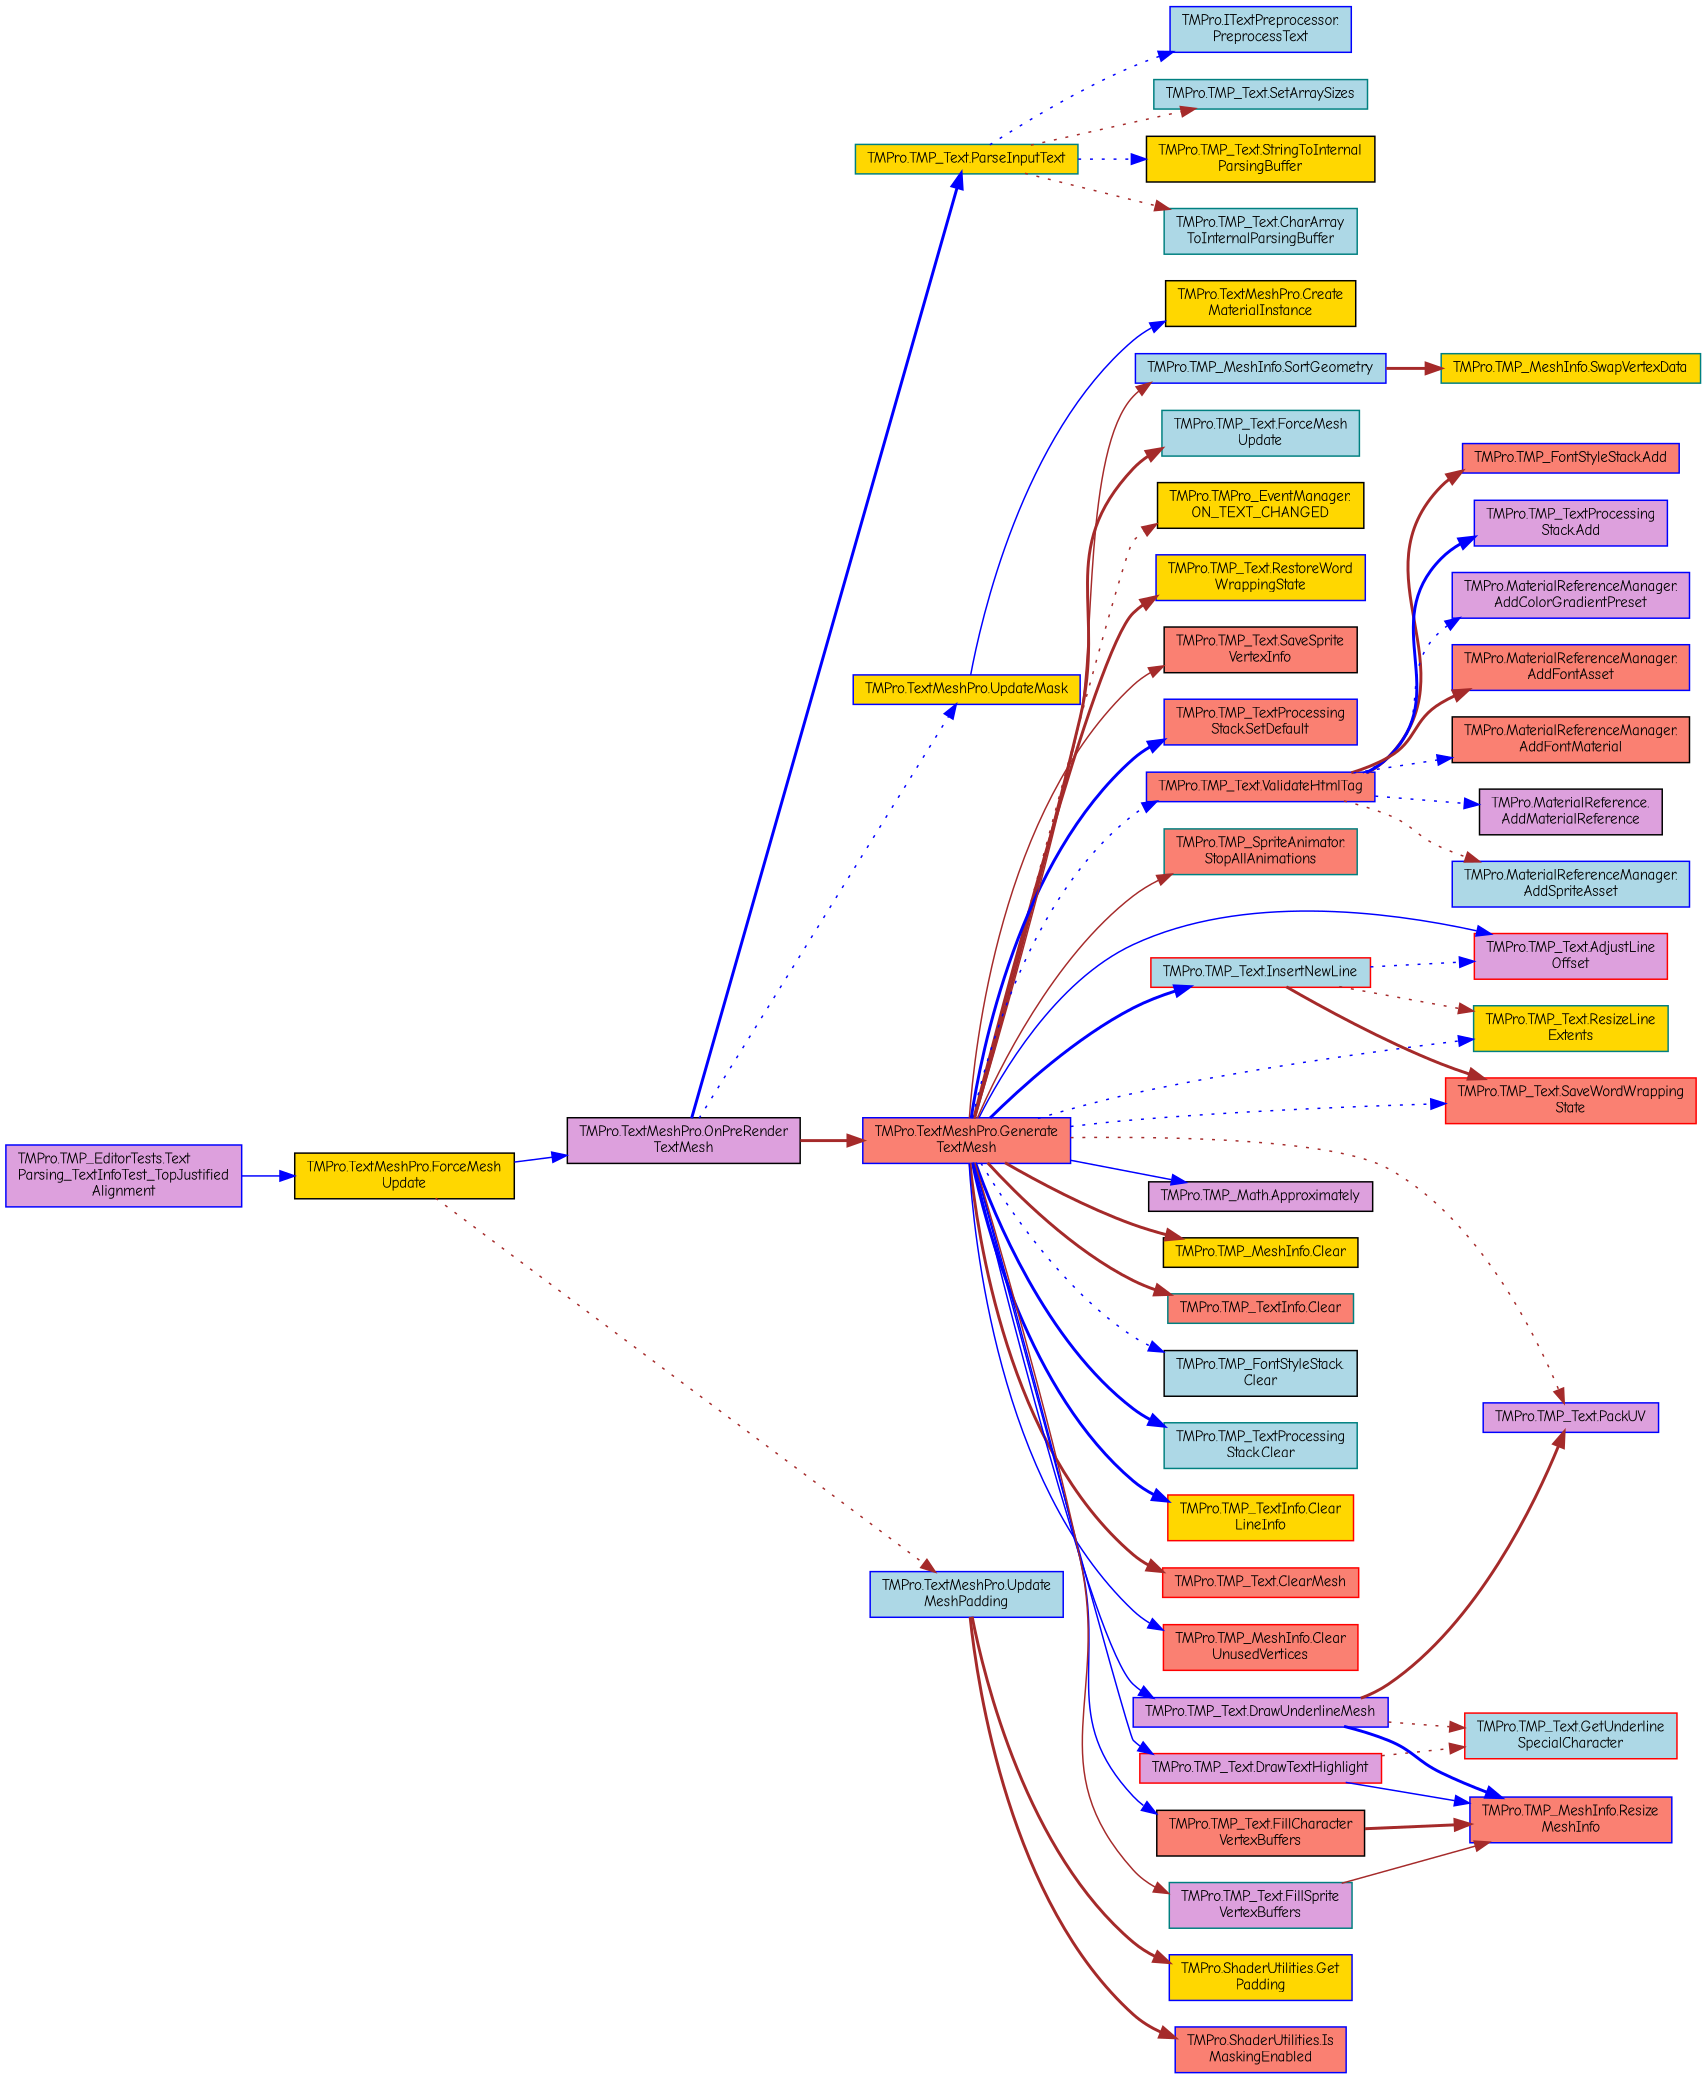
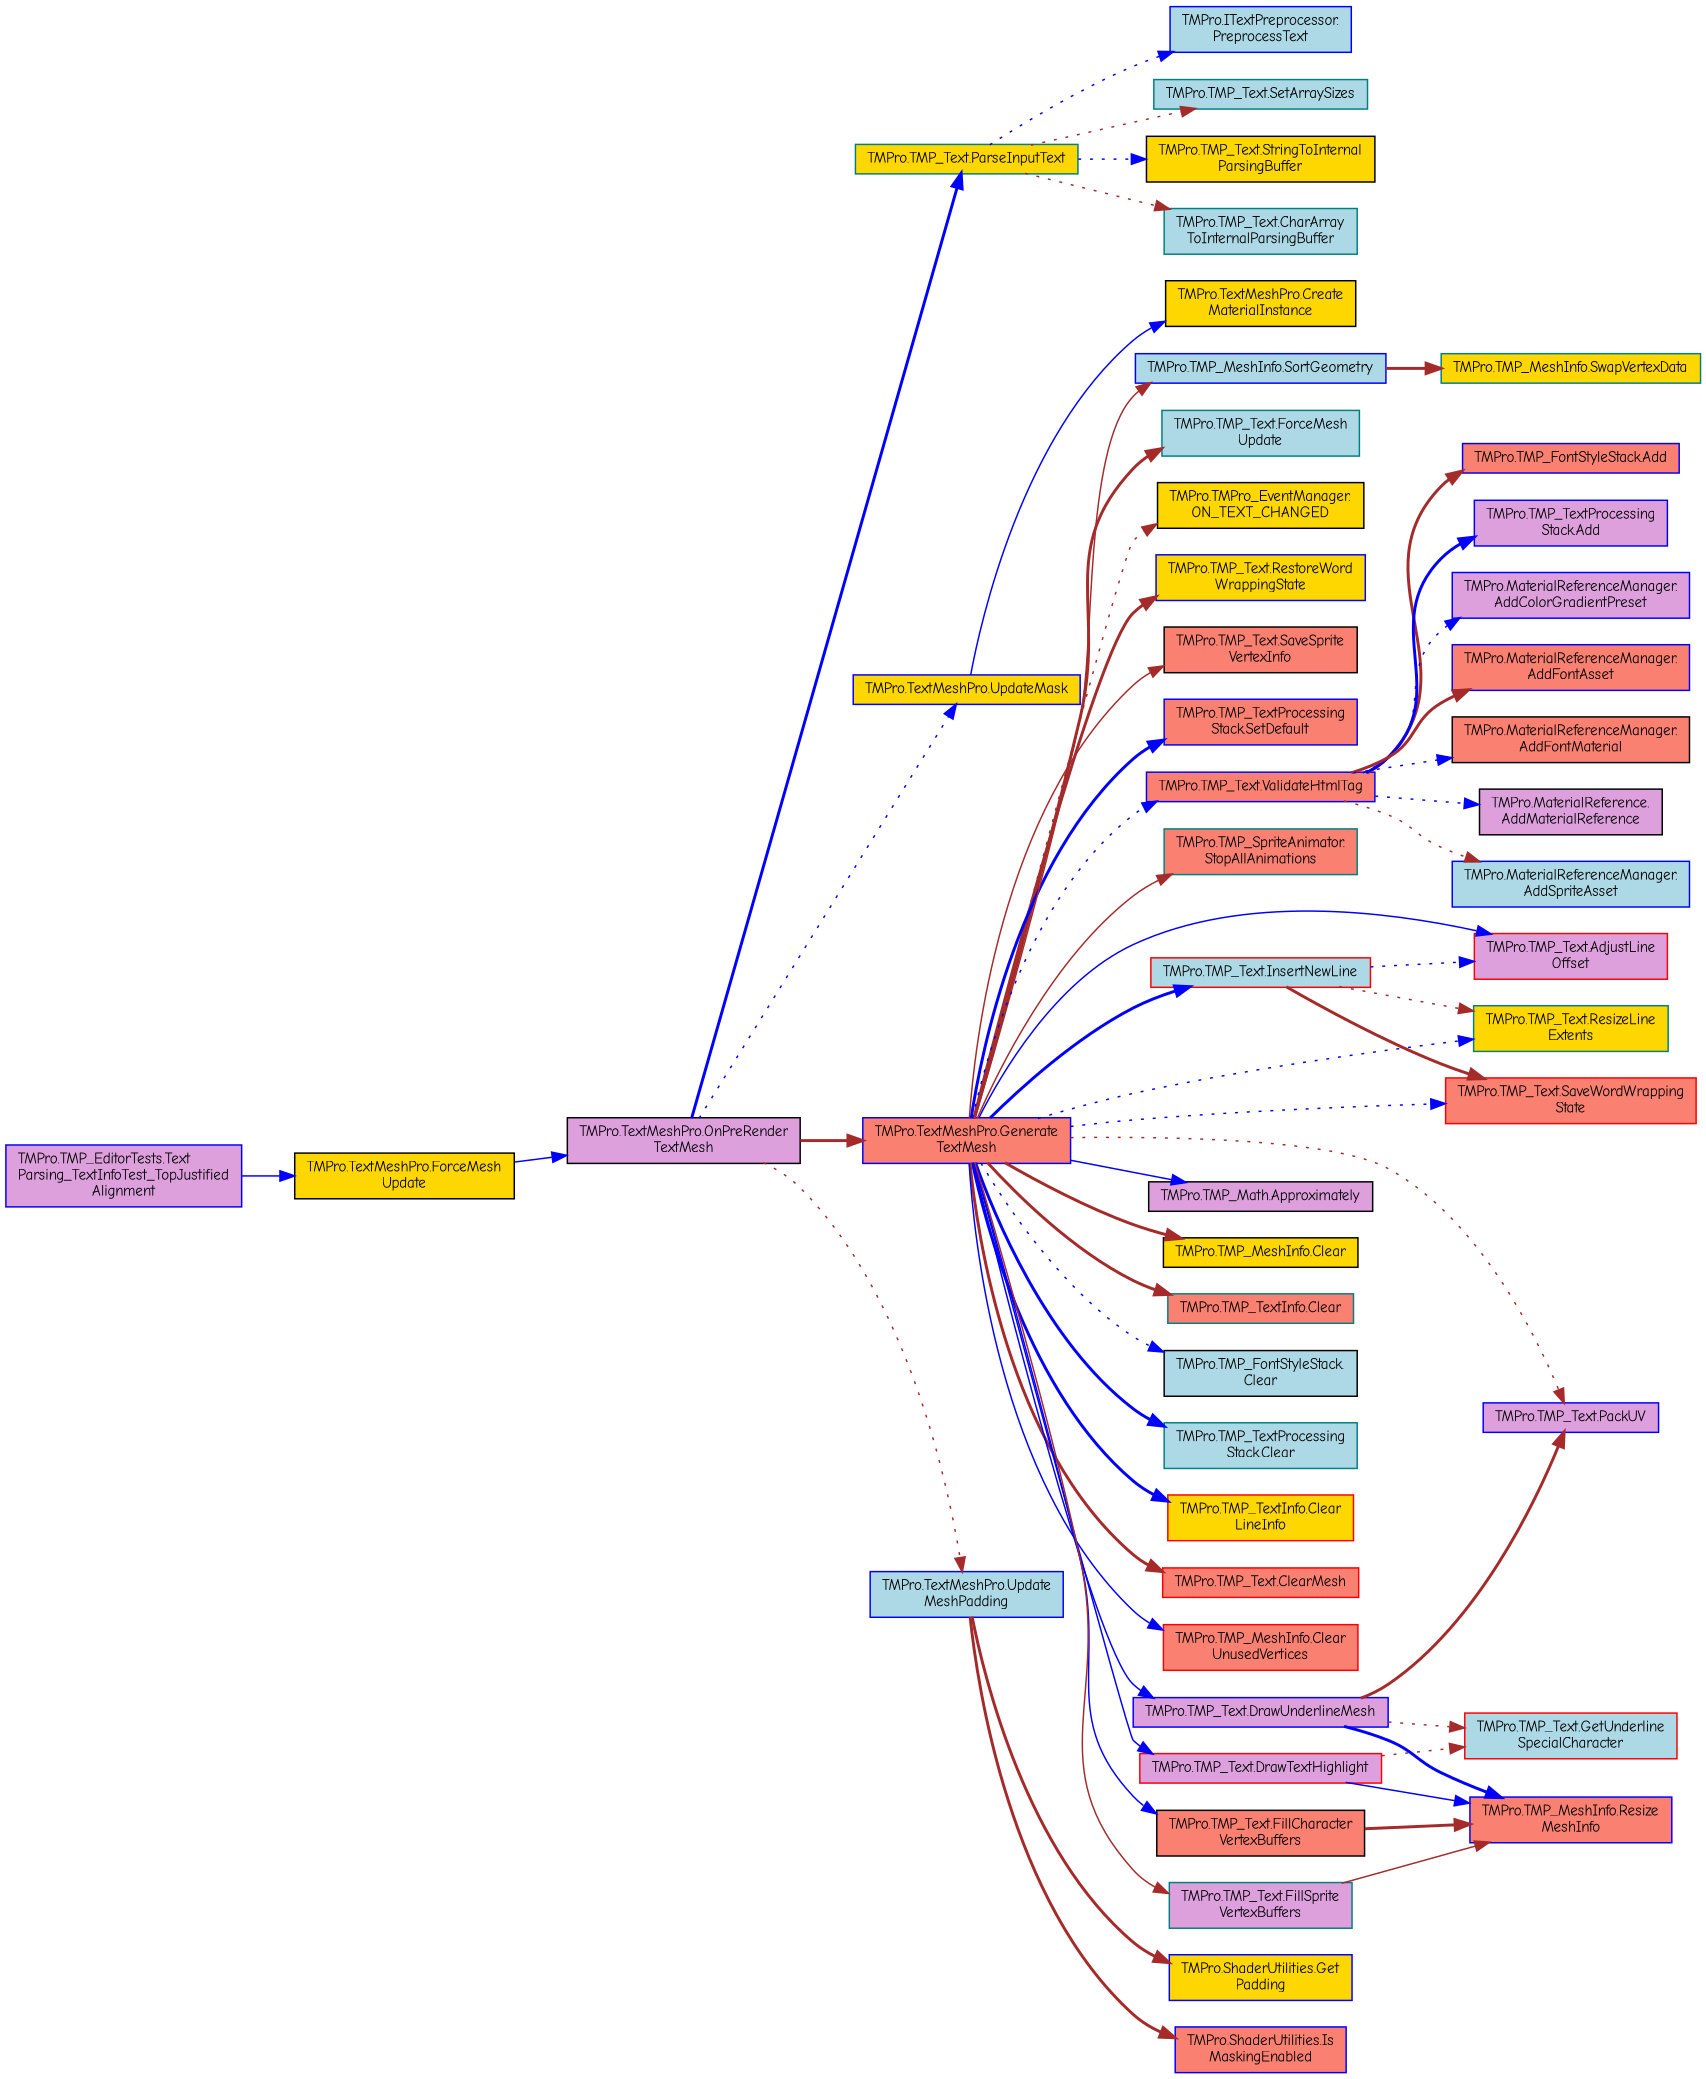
edge "TMPro.TextMeshPro.ForceMesh Update" -> "TMPro.TextMeshPro.Update MeshPadding": now "TMPro.TextMeshPro.OnPreRender TextMesh" -> "TMPro.TextMeshPro.Update MeshPadding"
